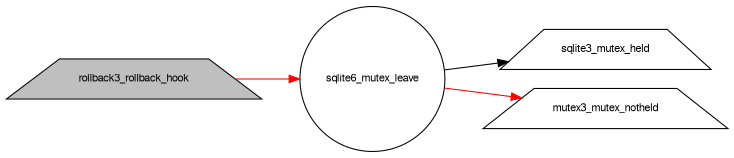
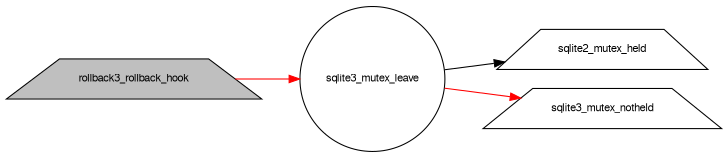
node "sqlite3_mutex_held": label "sqlite3_mutex_held" -> "sqlite2_mutex_held"
node "sqlite6_mutex_leave": label "sqlite6_mutex_leave" -> "sqlite3_mutex_leave"
node "mutex3_mutex_notheld": label "mutex3_mutex_notheld" -> "sqlite3_mutex_notheld"
